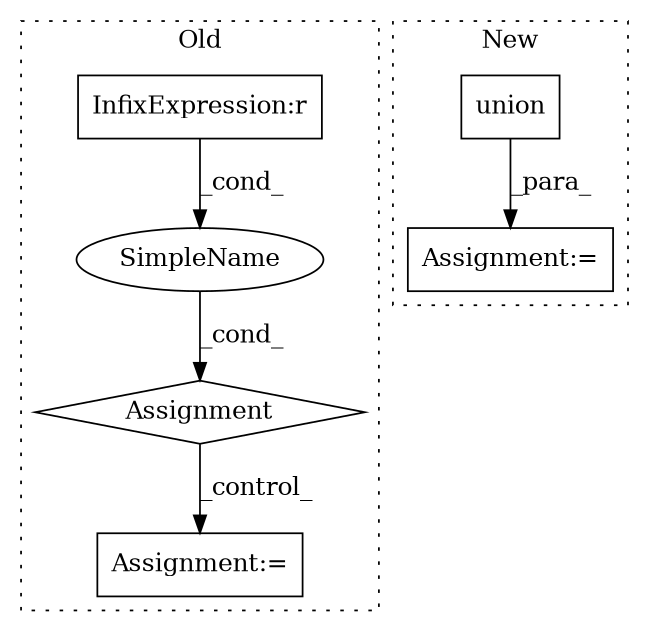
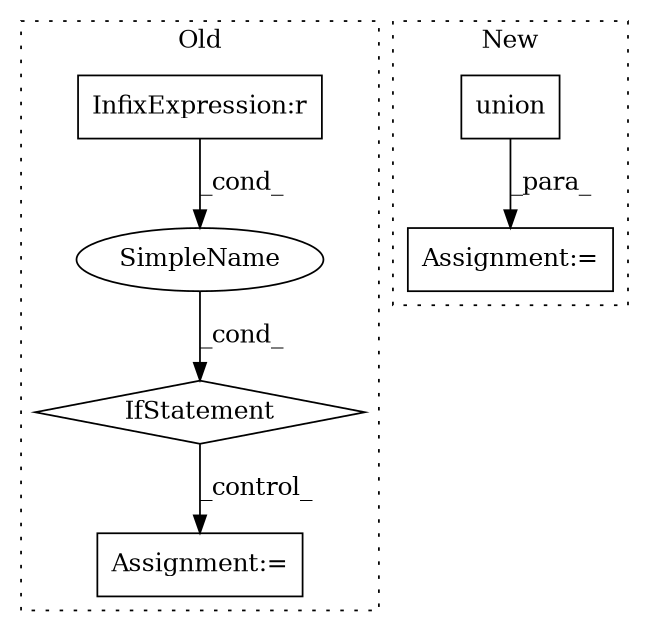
node "Assignment": label "Assignment" -> "IfStatement"
